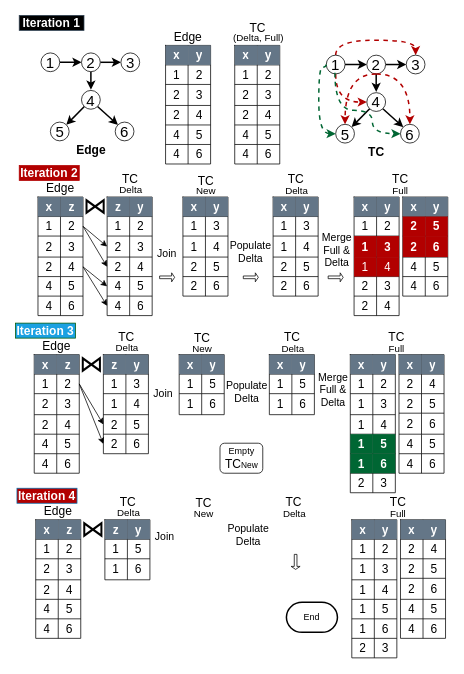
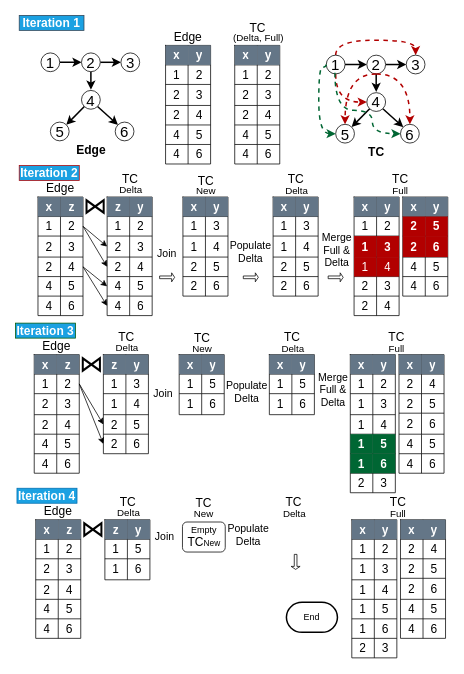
node "Iteration 1": fillcolor #000000 -> #1ba1e2
node "Iteration 2": fillcolor #b20000 -> #1ba1e2
node "Empty TCNew": moved (241, 458) -> (204, 537)
node "Iteration 4": fillcolor #b20000 -> #1ba1e2
